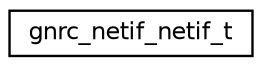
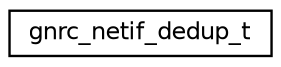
node "gnrc_netif_netif_t": label "gnrc_netif_netif_t" -> "gnrc_netif_dedup_t"
